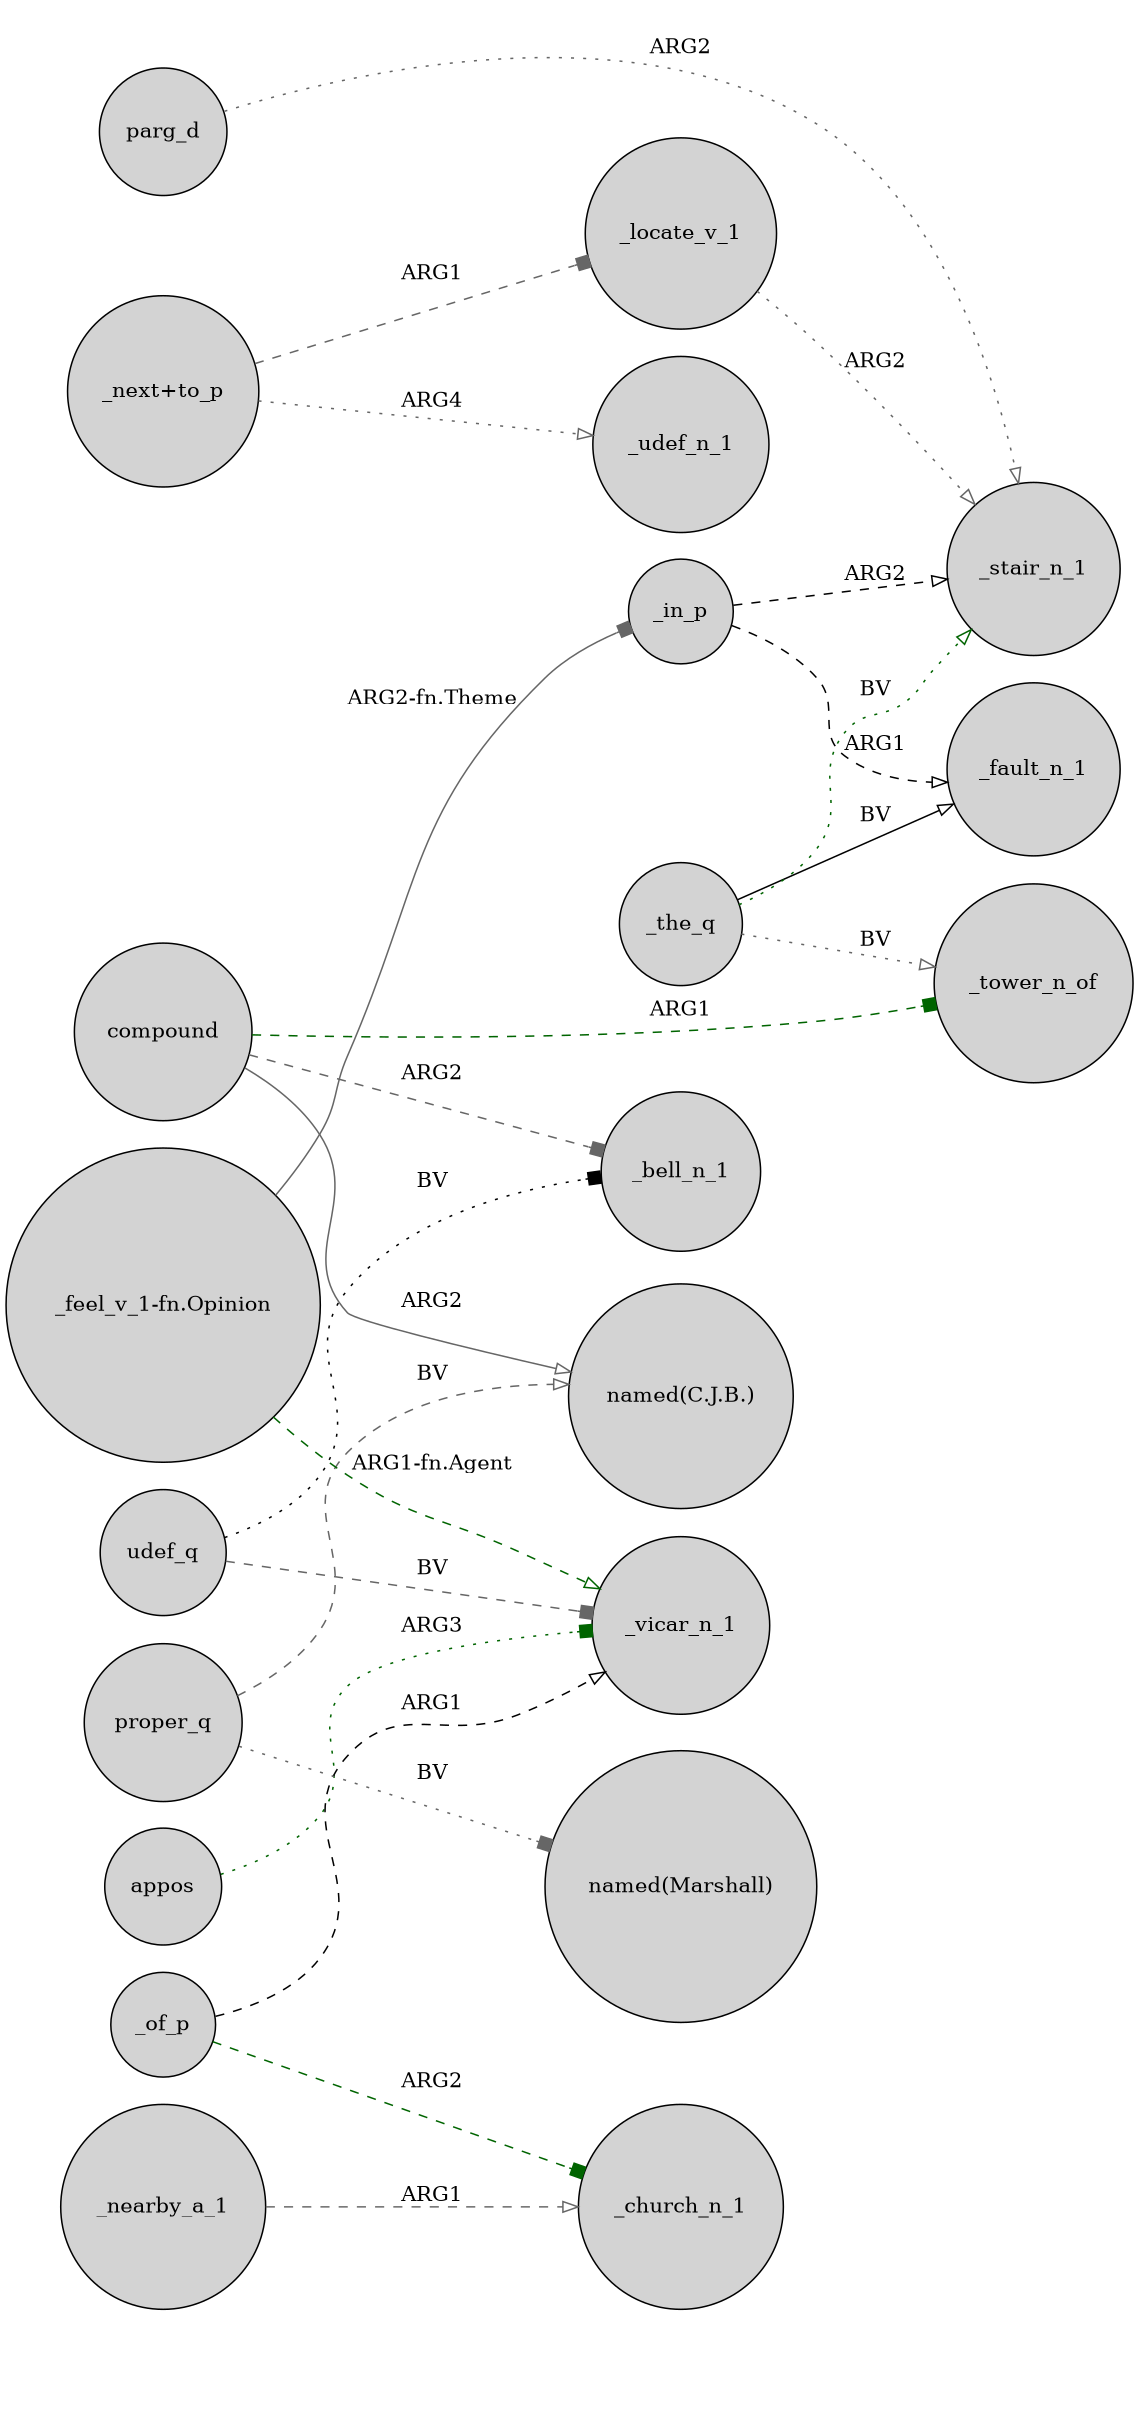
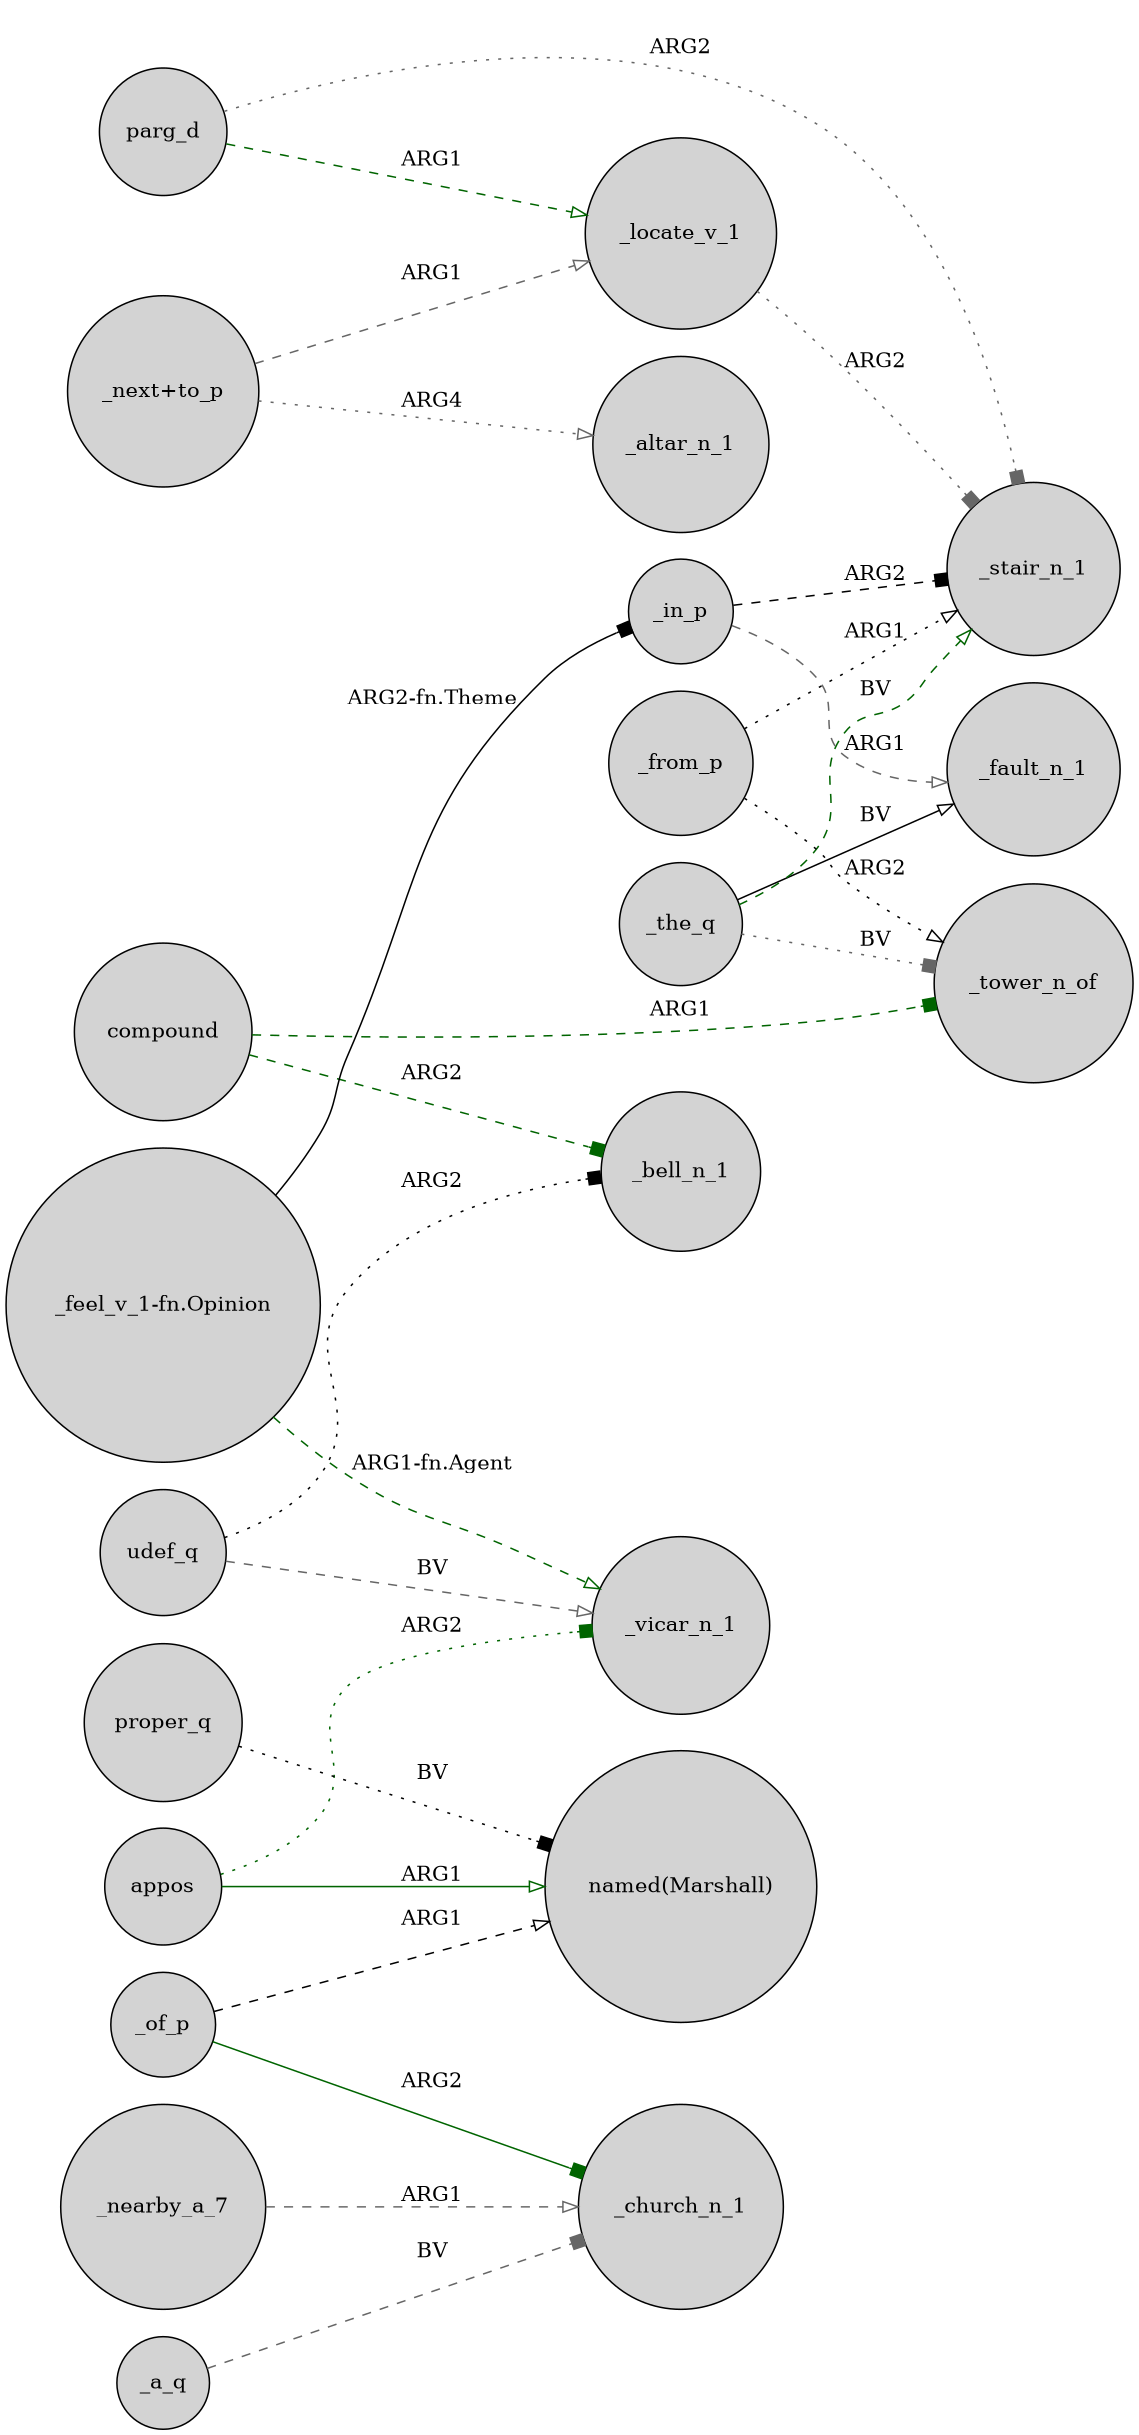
edge "parg_d" -> "_stair_n_1": arrowhead onormal -> box
edge "parg_d" -> "_locate_v_1": added, label "ARG1"
edge "_next+to_p" -> "_locate_v_1": arrowhead box -> onormal
edge "_locate_v_1" -> "_stair_n_1": arrowhead onormal -> box
node "_udef_n_1": label "_udef_n_1" -> "_altar_n_1"
edge "_in_p" -> "_stair_n_1": arrowhead onormal -> box
edge "_in_p" -> "_fault_n_1": color black -> gray40
node "_from_p": added
edge "_the_q" -> "_stair_n_1": style dotted -> dashed
edge "_feel_v_1-fn.Opinion" -> "_in_p": color gray40 -> black
edge "_the_q" -> "_tower_n_of": arrowhead onormal -> box
edge "compound" -> "_bell_n_1": color gray40 -> darkgreen
edge "udef_q" -> "_bell_n_1": label "BV" -> "ARG2"
node "named(C.J.B.)": removed
edge "udef_q" -> "_vicar_n_1": arrowhead box -> onormal
edge "appos" -> "_vicar_n_1": label "ARG3" -> "ARG2"
edge "_of_p" -> "_vicar_n_1": now "_of_p" -> "named(Marshall)"
edge "proper_q" -> "named(Marshall)": color gray40 -> black
edge "appos" -> "named(Marshall)": added, label "ARG1"
edge "_of_p" -> "_church_n_1": style dashed -> solid
node "_nearby_a_1": label "_nearby_a_1" -> "_nearby_a_7"
node "_a_q": added
